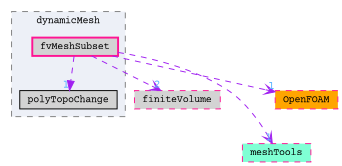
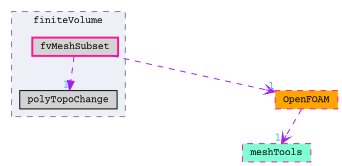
cluster "dynamicMesh": label "dynamicMesh" -> "finiteVolume"
edge "fvMeshSubset" -> "meshTools": now "OpenFOAM" -> "meshTools"
node "finiteVolume": removed
